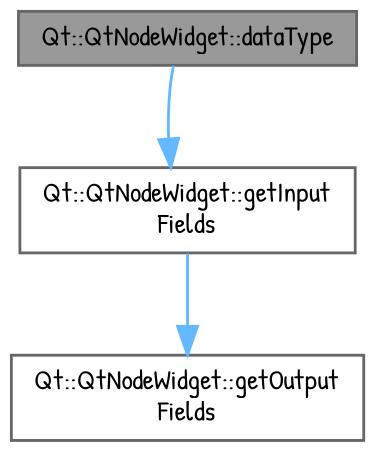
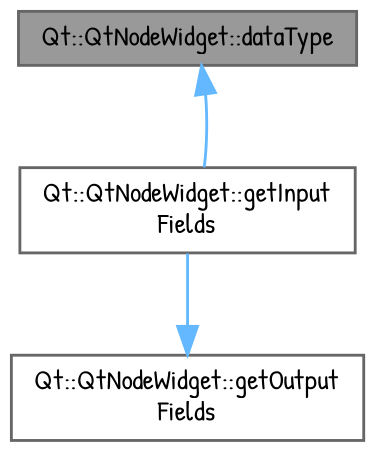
edge "Qt::QtNodeWidget::dataType" -> "Qt::QtNodeWidget::getInput Fields": reversed
